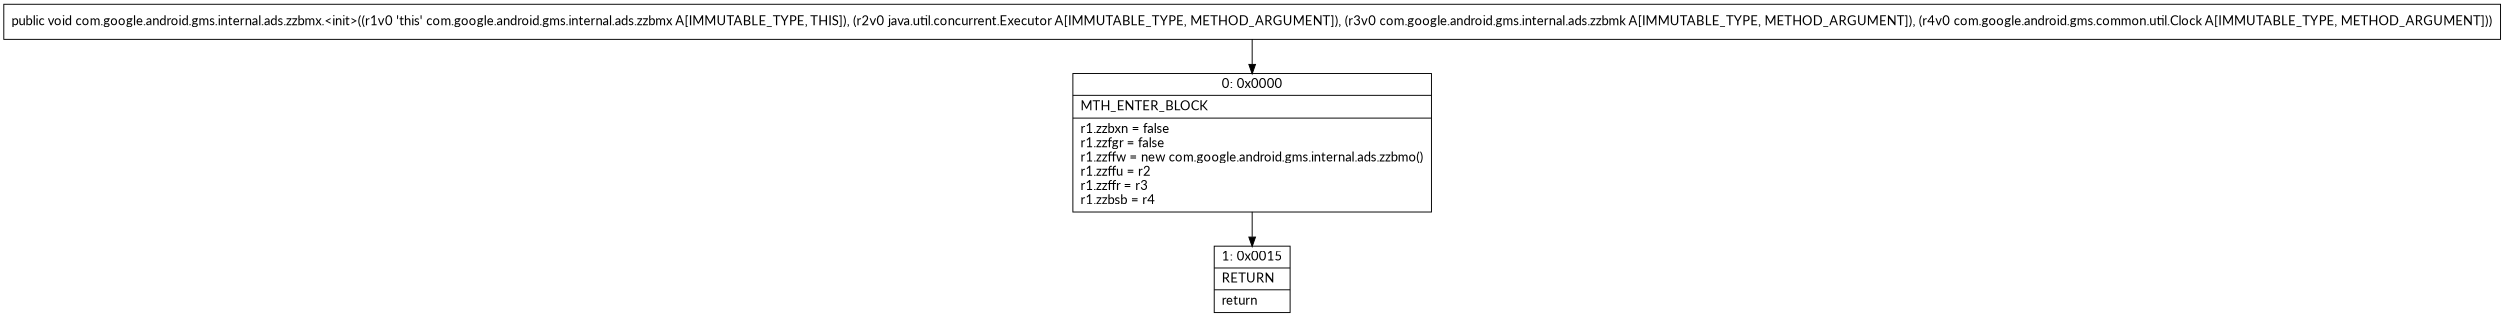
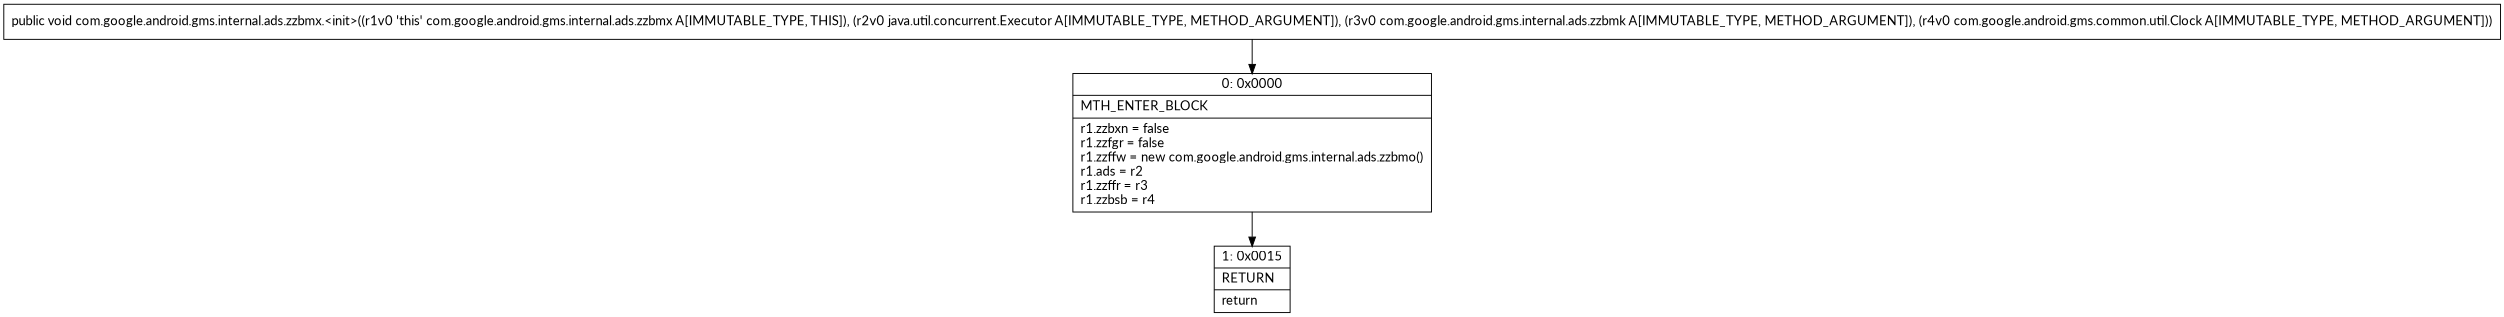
node "0: 0x0000": text "r1.zzffu = r2" -> "r1.ads = r2"
